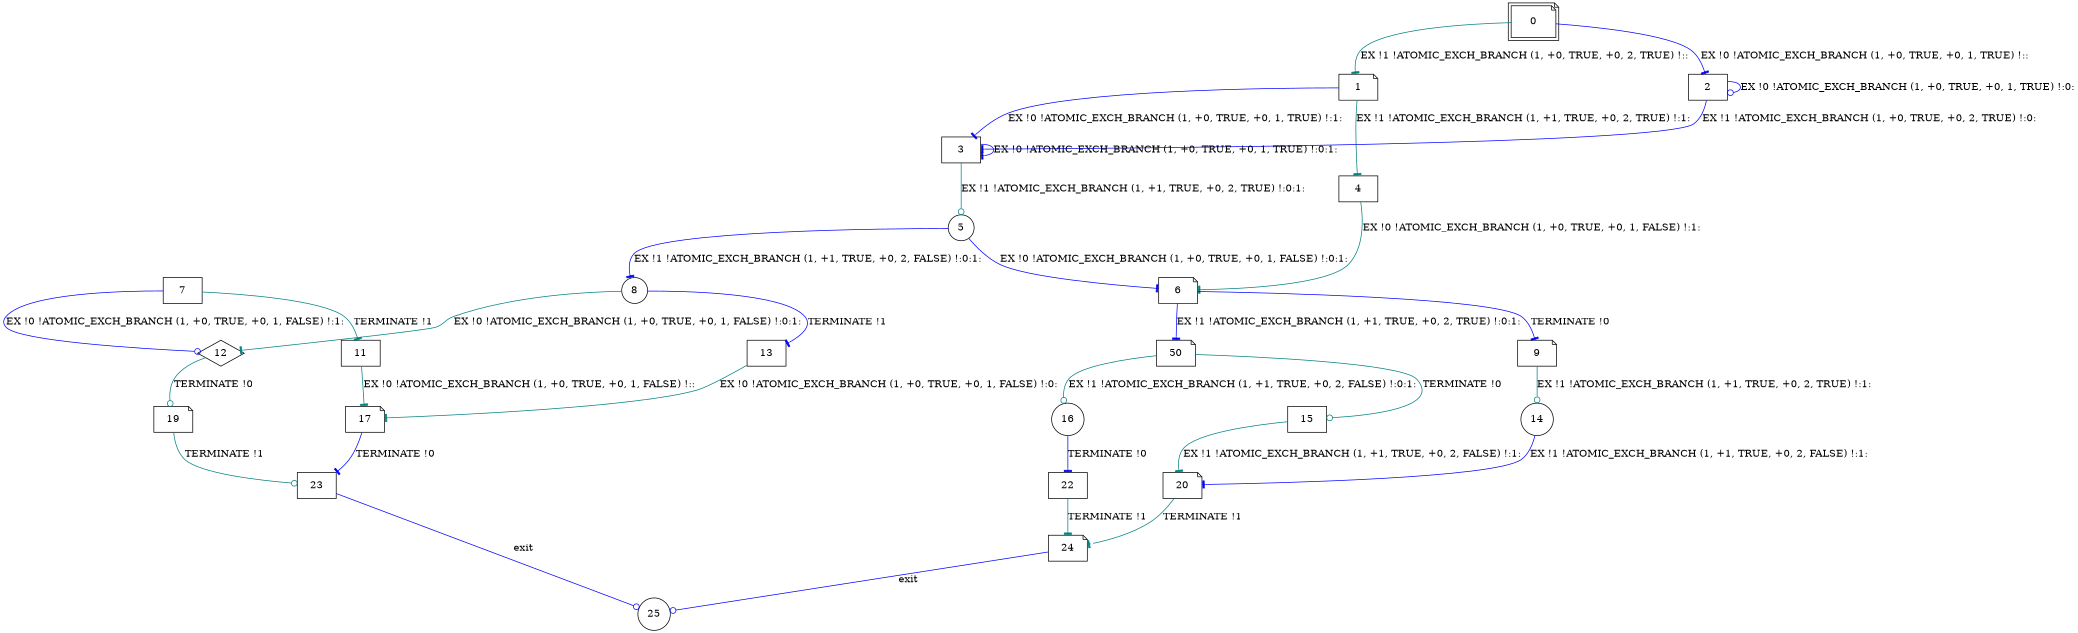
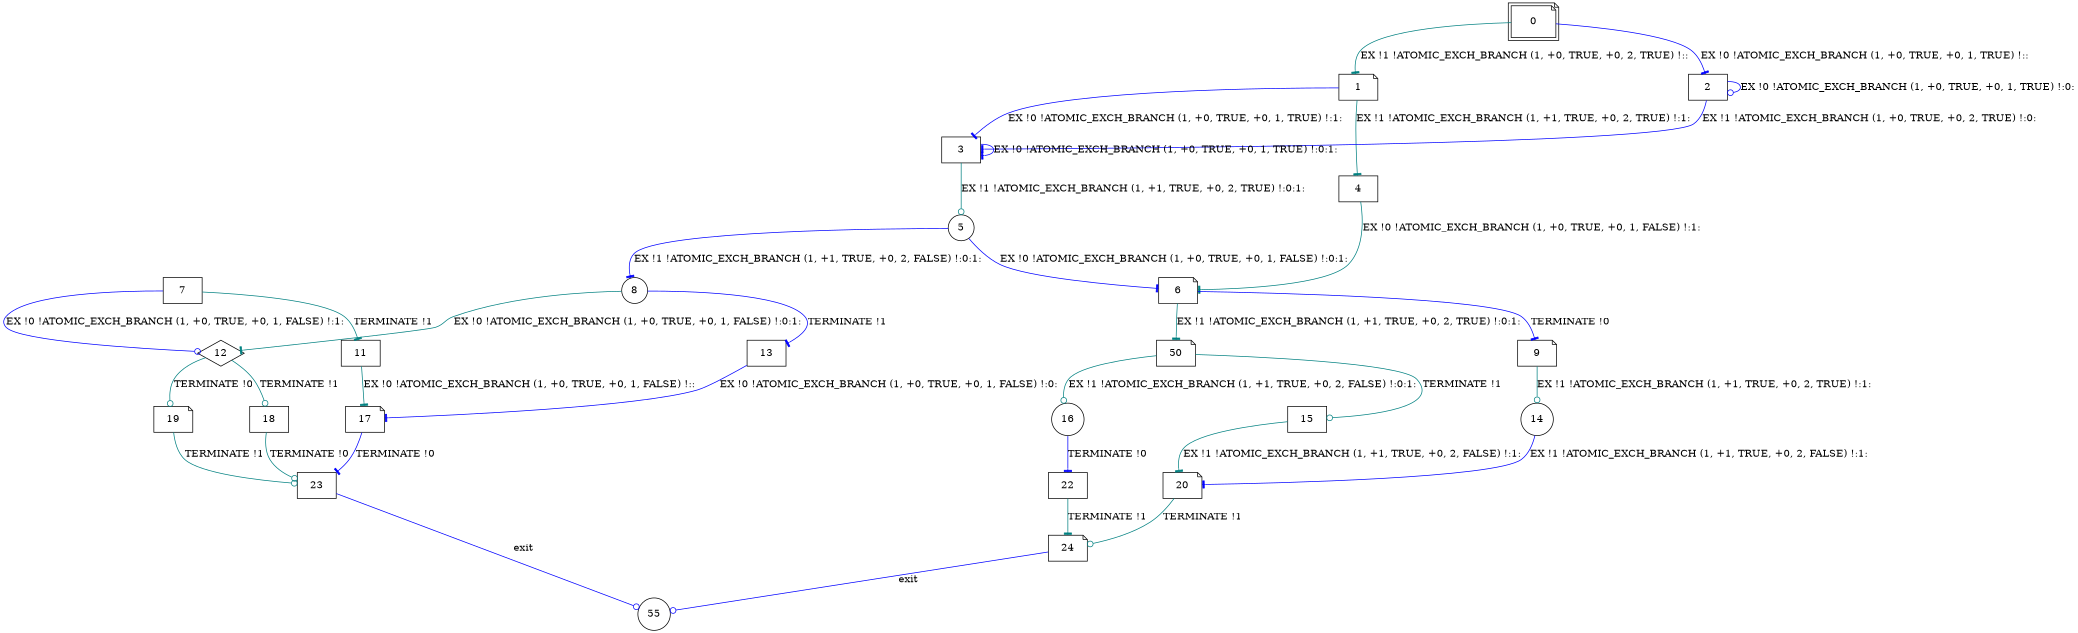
edge "6" -> "50": color blue -> teal
edge "50" -> "15": label "TERMINATE !0" -> "TERMINATE !1"
edge "13" -> "17": color teal -> blue
node "18": added
edge "20" -> "24": arrowhead tee -> odot
node "25": label "25" -> "55"
